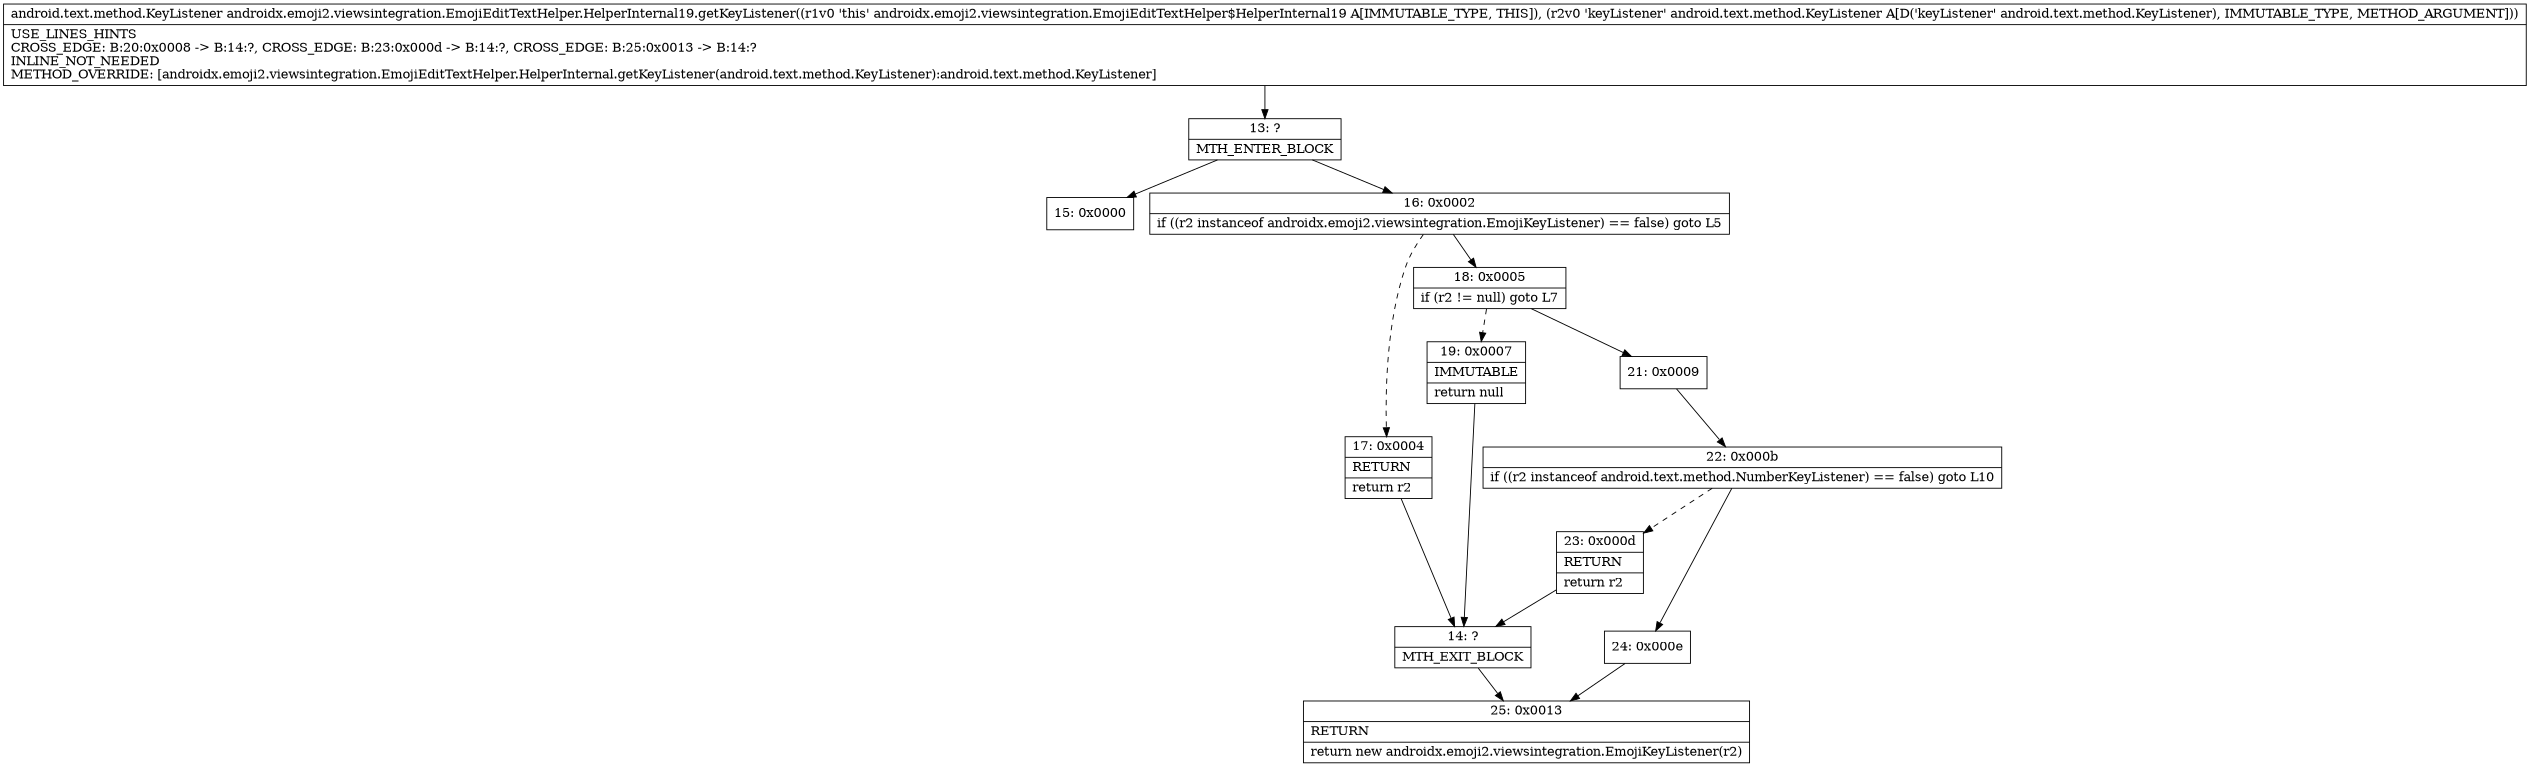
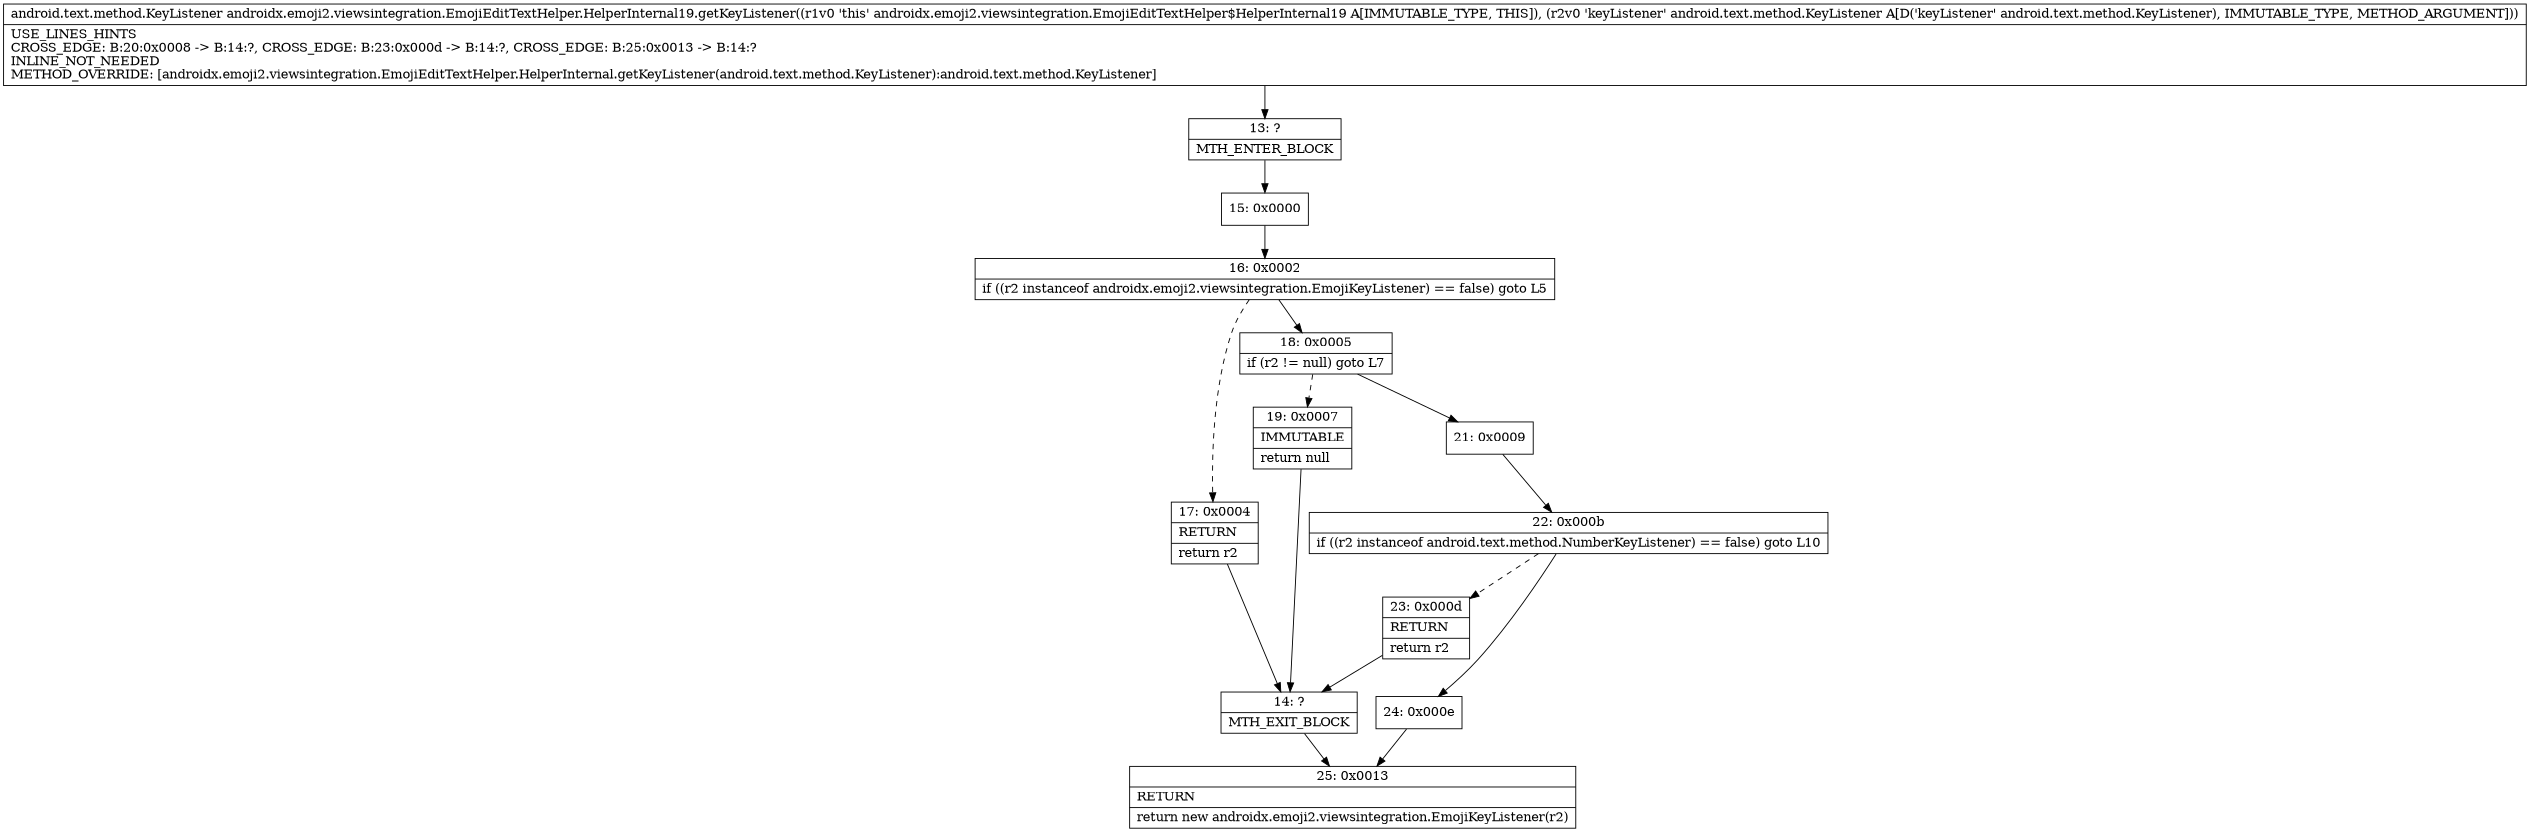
edge "13: ?" -> "16: 0x0002": now "15: 0x0000" -> "16: 0x0002"
